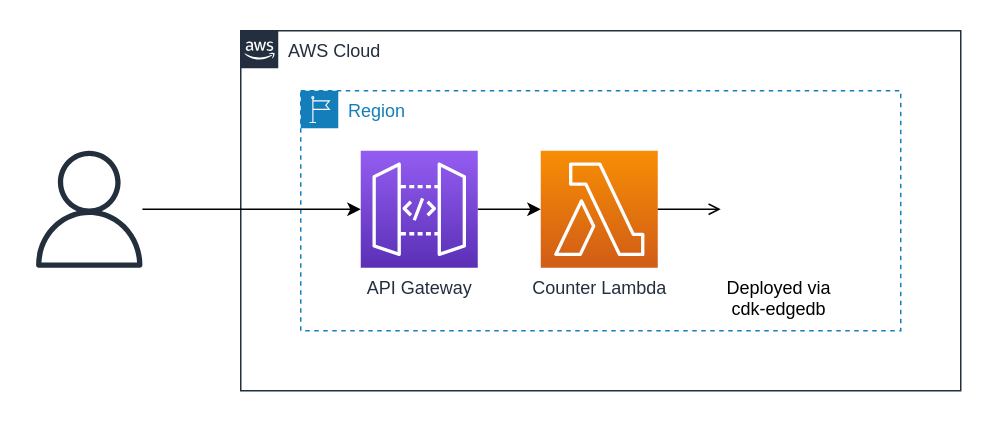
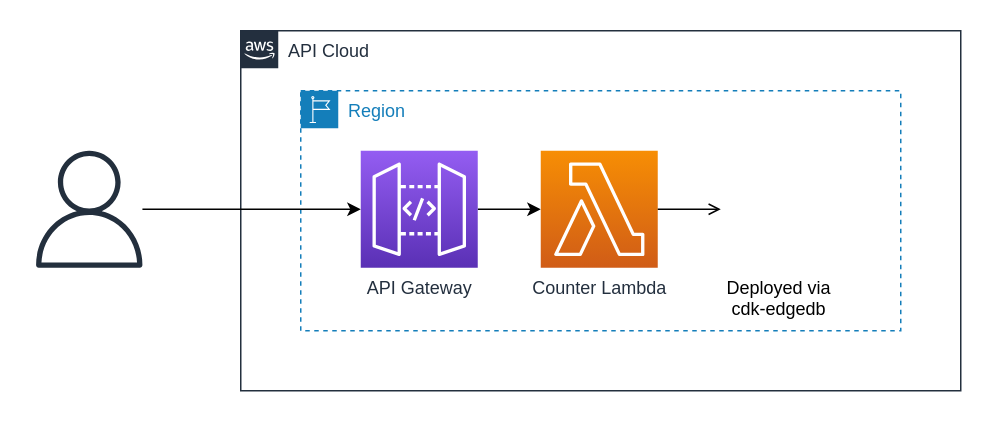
node "AWS Cloud": label "AWS Cloud" -> "API Cloud"
